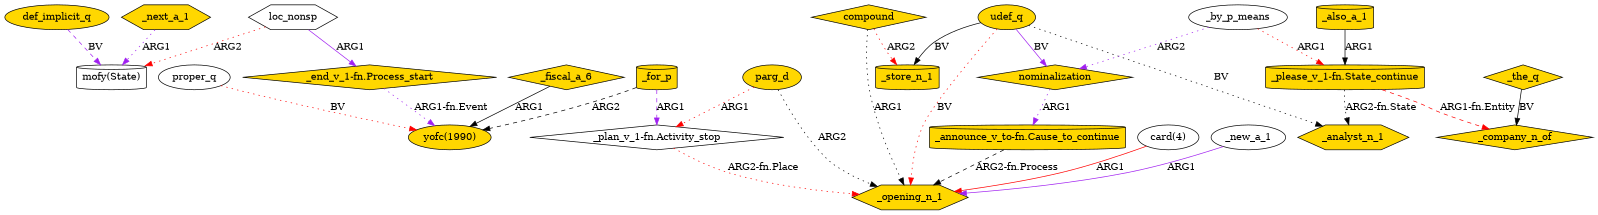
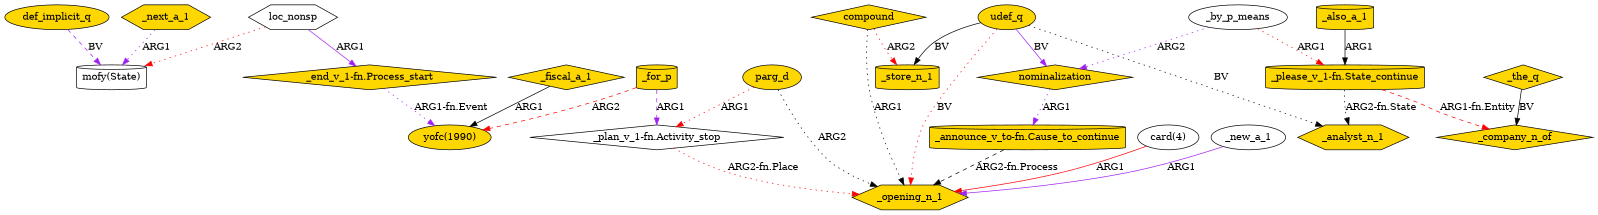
node "proper_q": removed
node "_fiscal_a_6": label "_fiscal_a_6" -> "_fiscal_a_1"
edge "_for_p" -> "yofc(1990)": color black -> red
